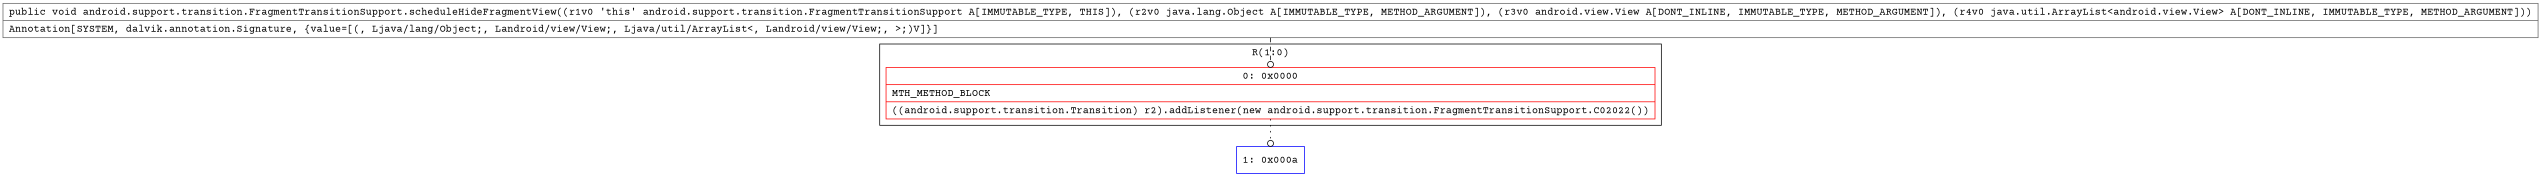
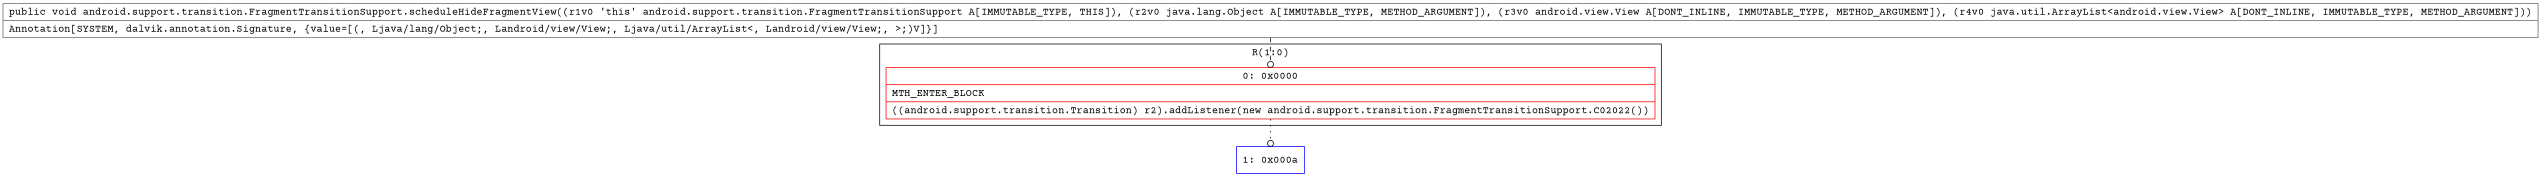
node "0: 0x0000": text "MTH_METHOD_BLOCK" -> "MTH_ENTER_BLOCK"
